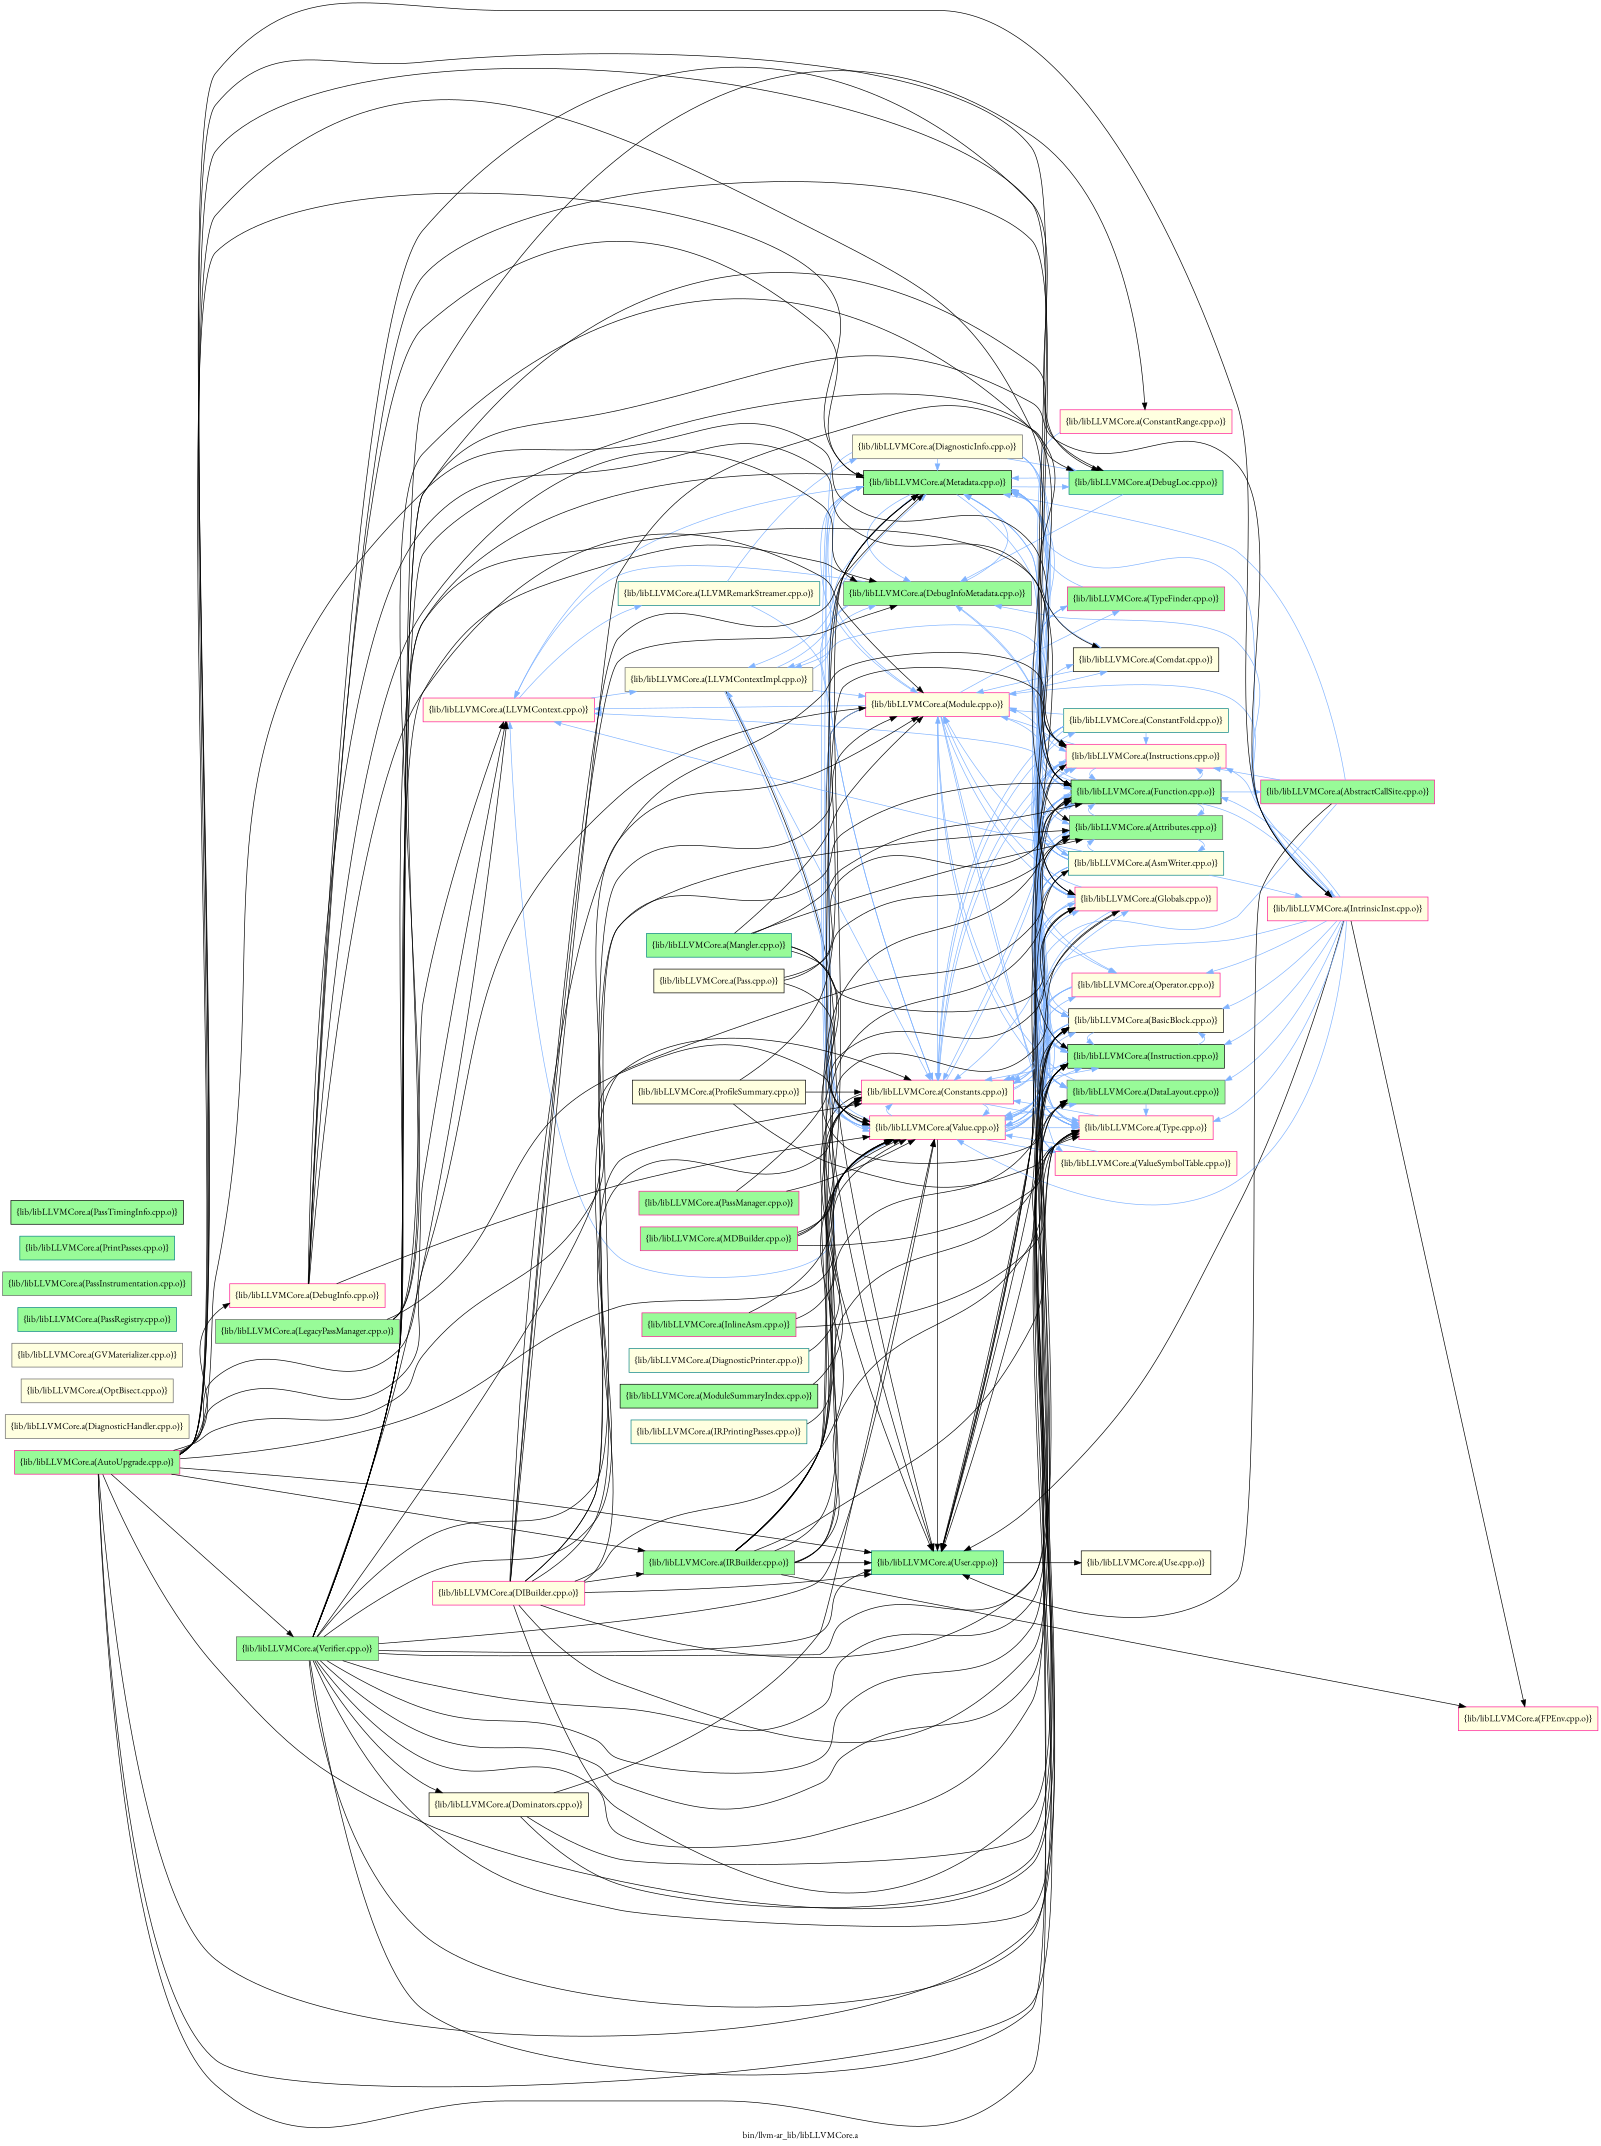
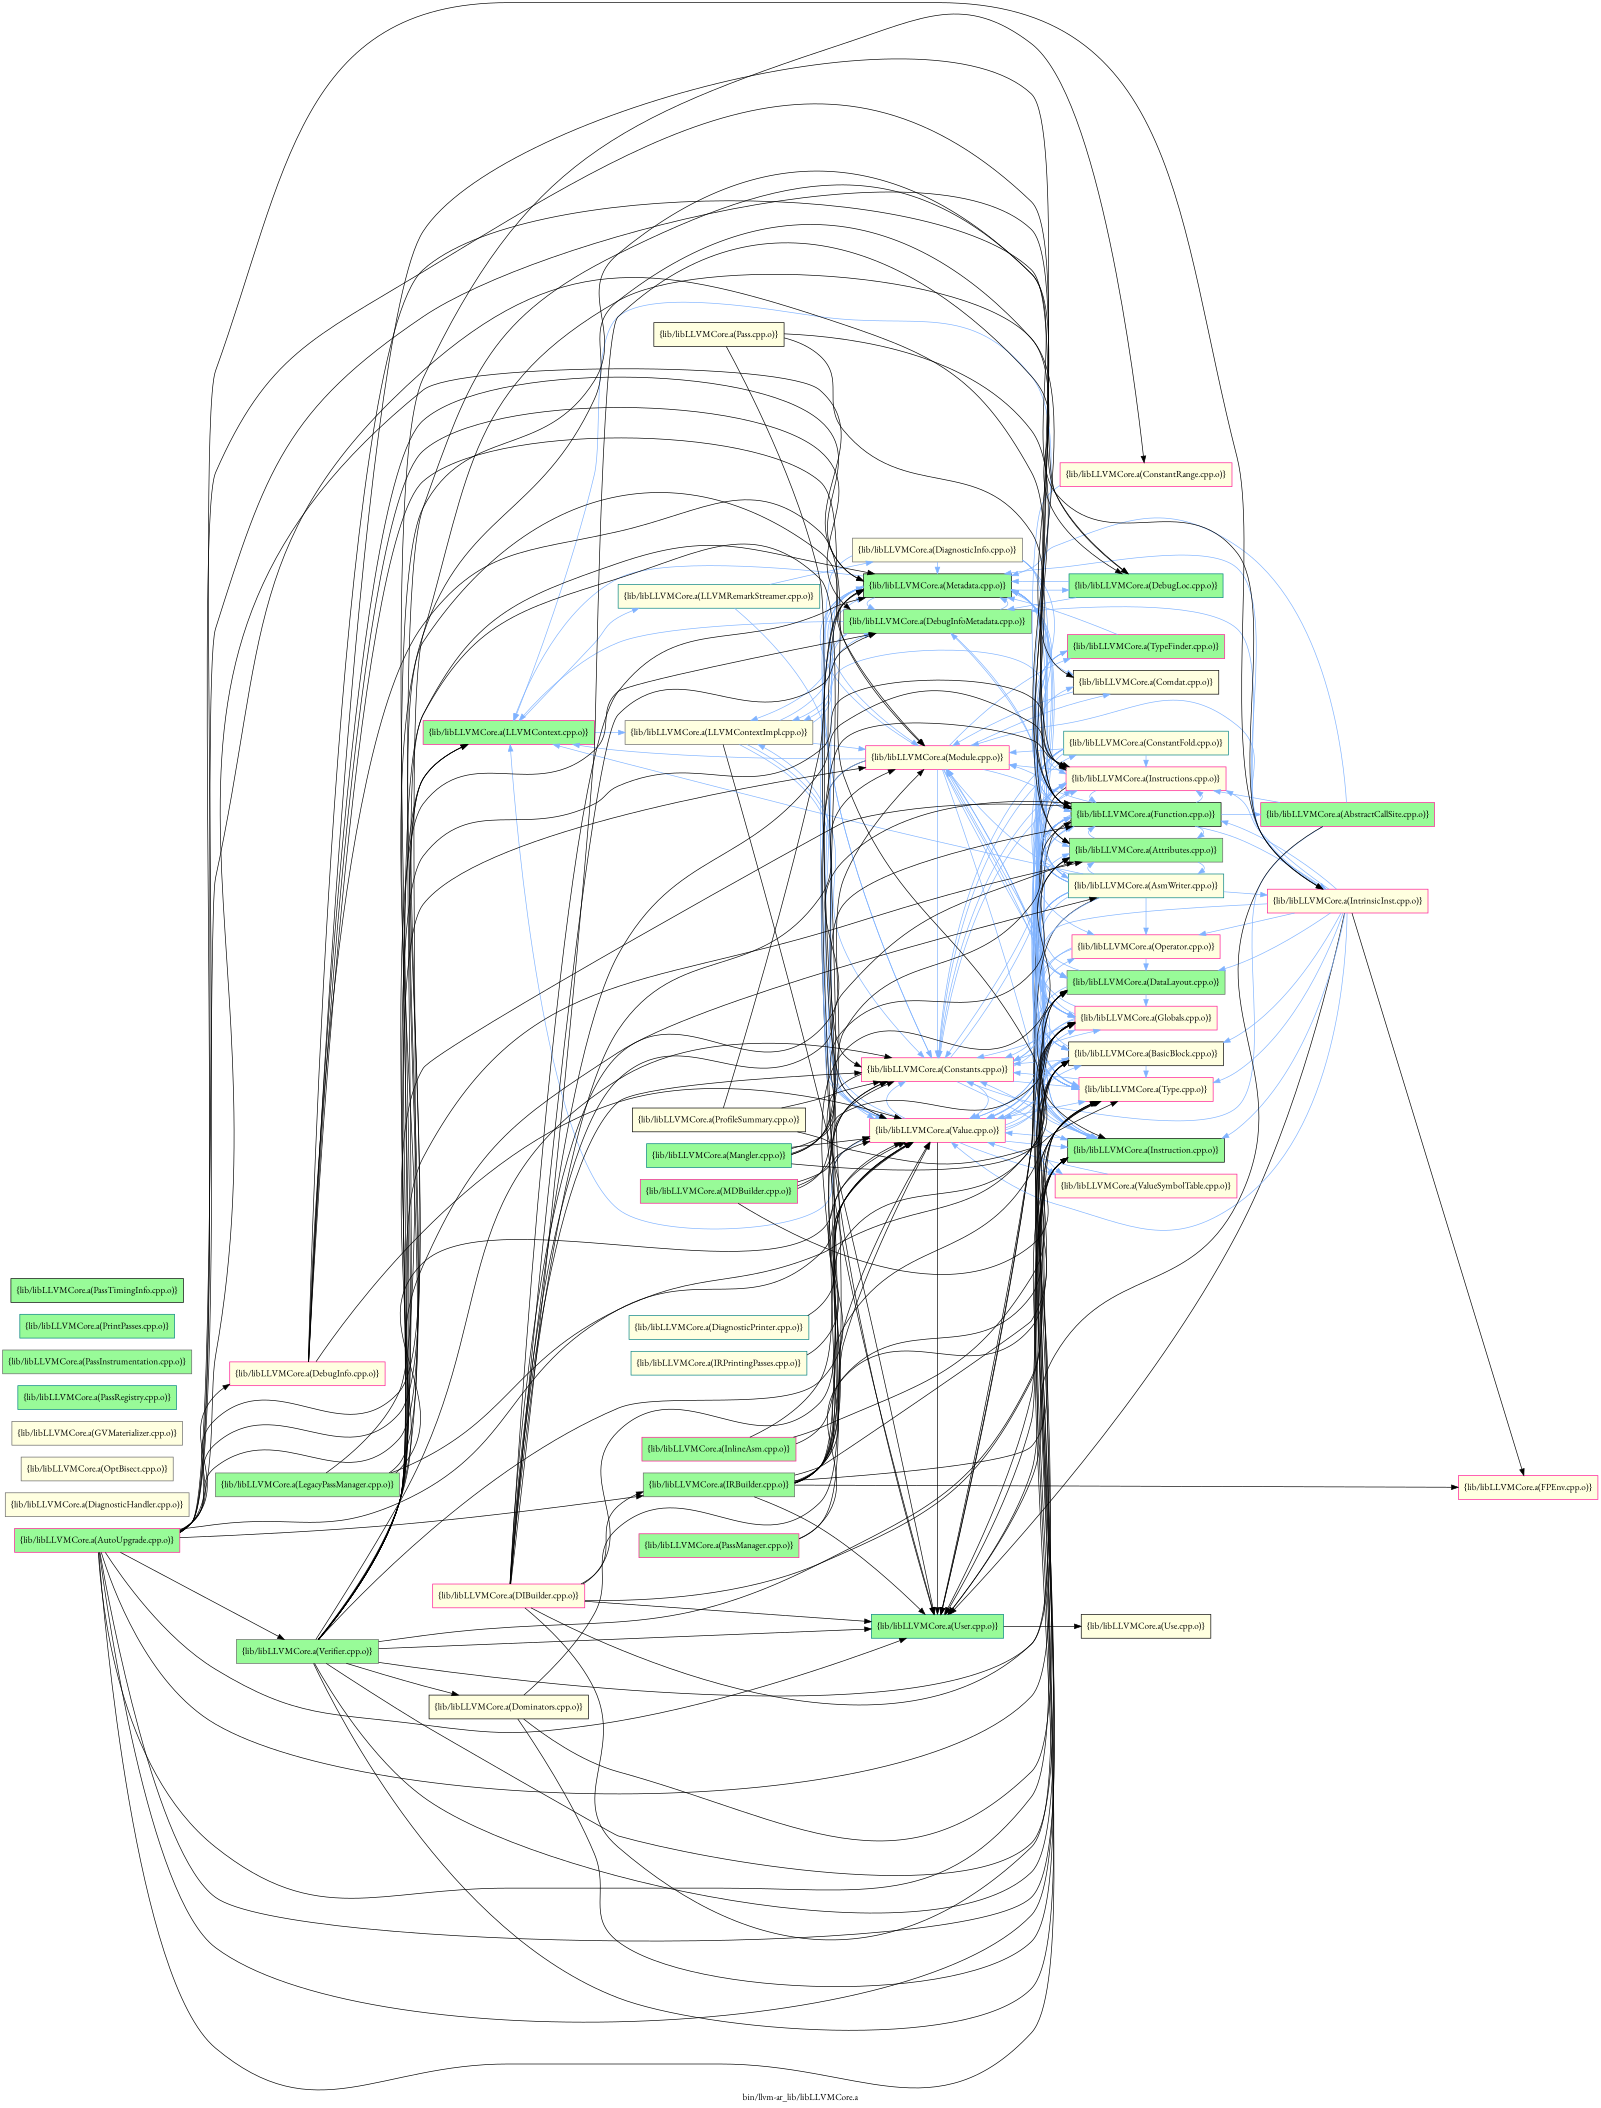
edge "{lib/libLLVMCore.a(DiagnosticInfo.cpp.o)}" -> "{lib/libLLVMCore.a(DebugLoc.cpp.o)}": removed
node "{lib/libLLVMCore.a(LLVMContext.cpp.o)}": fillcolor lightyellow -> palegreen
edge "{lib/libLLVMCore.a(Instructions.cpp.o)}" -> "{lib/libLLVMCore.a(Globals.cpp.o)}": now "{lib/libLLVMCore.a(AsmWriter.cpp.o)}" -> "{lib/libLLVMCore.a(Globals.cpp.o)}"
node "{lib/libLLVMCore.a(ModuleSummaryIndex.cpp.o)}": removed
